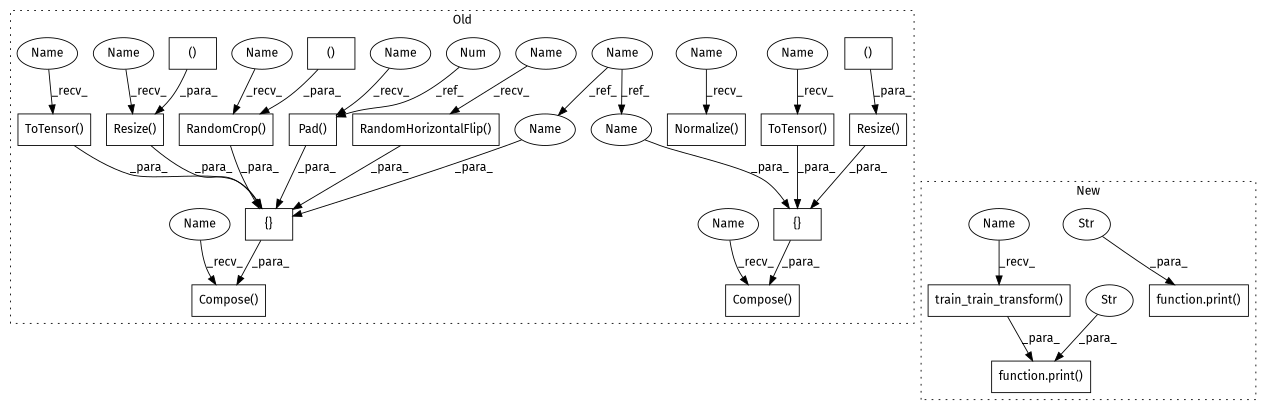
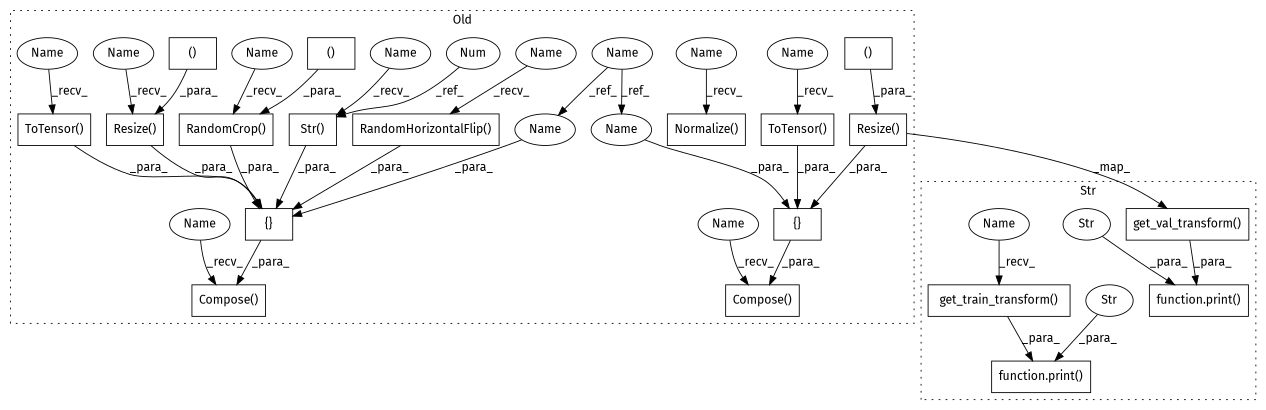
node "Pad()": label "Pad()" -> "Str()"
cluster "New": label "New" -> "Str"
node "get_val_transform()": added
node "train_train_transform()": label "train_train_transform()" -> "get_train_transform()"
